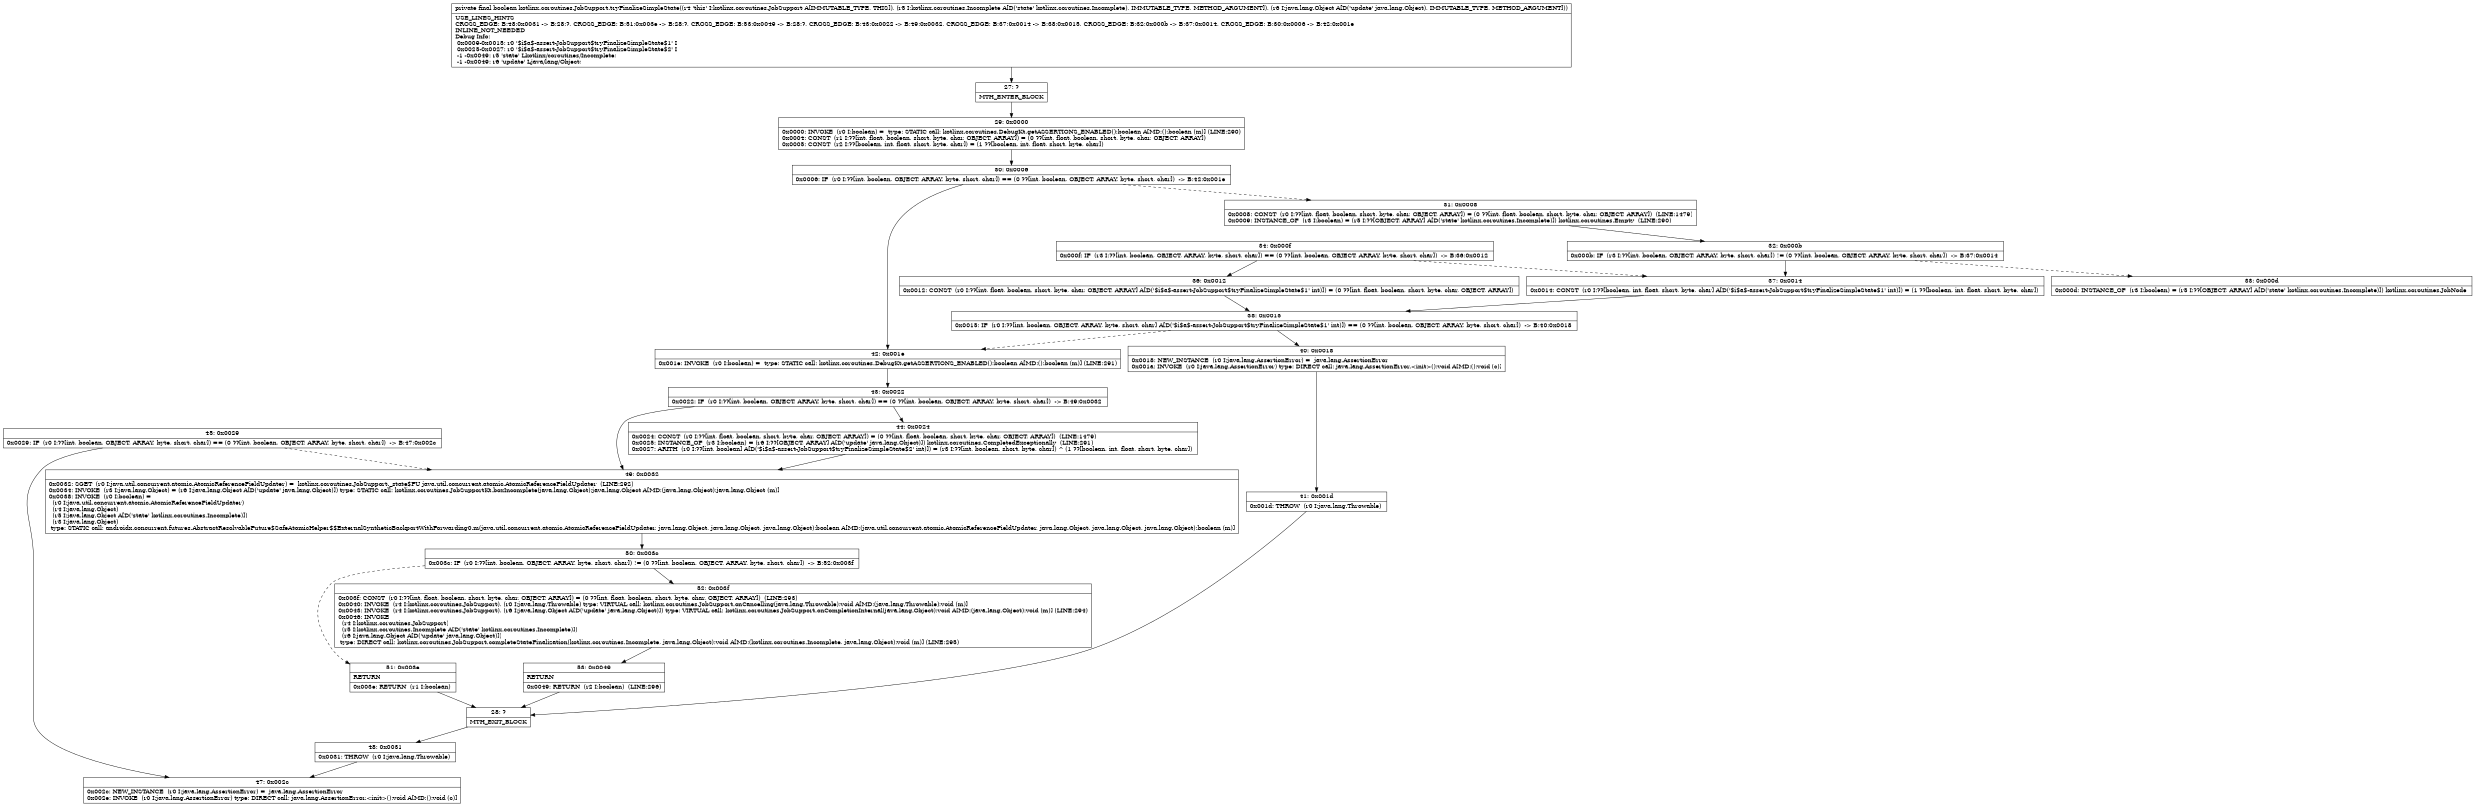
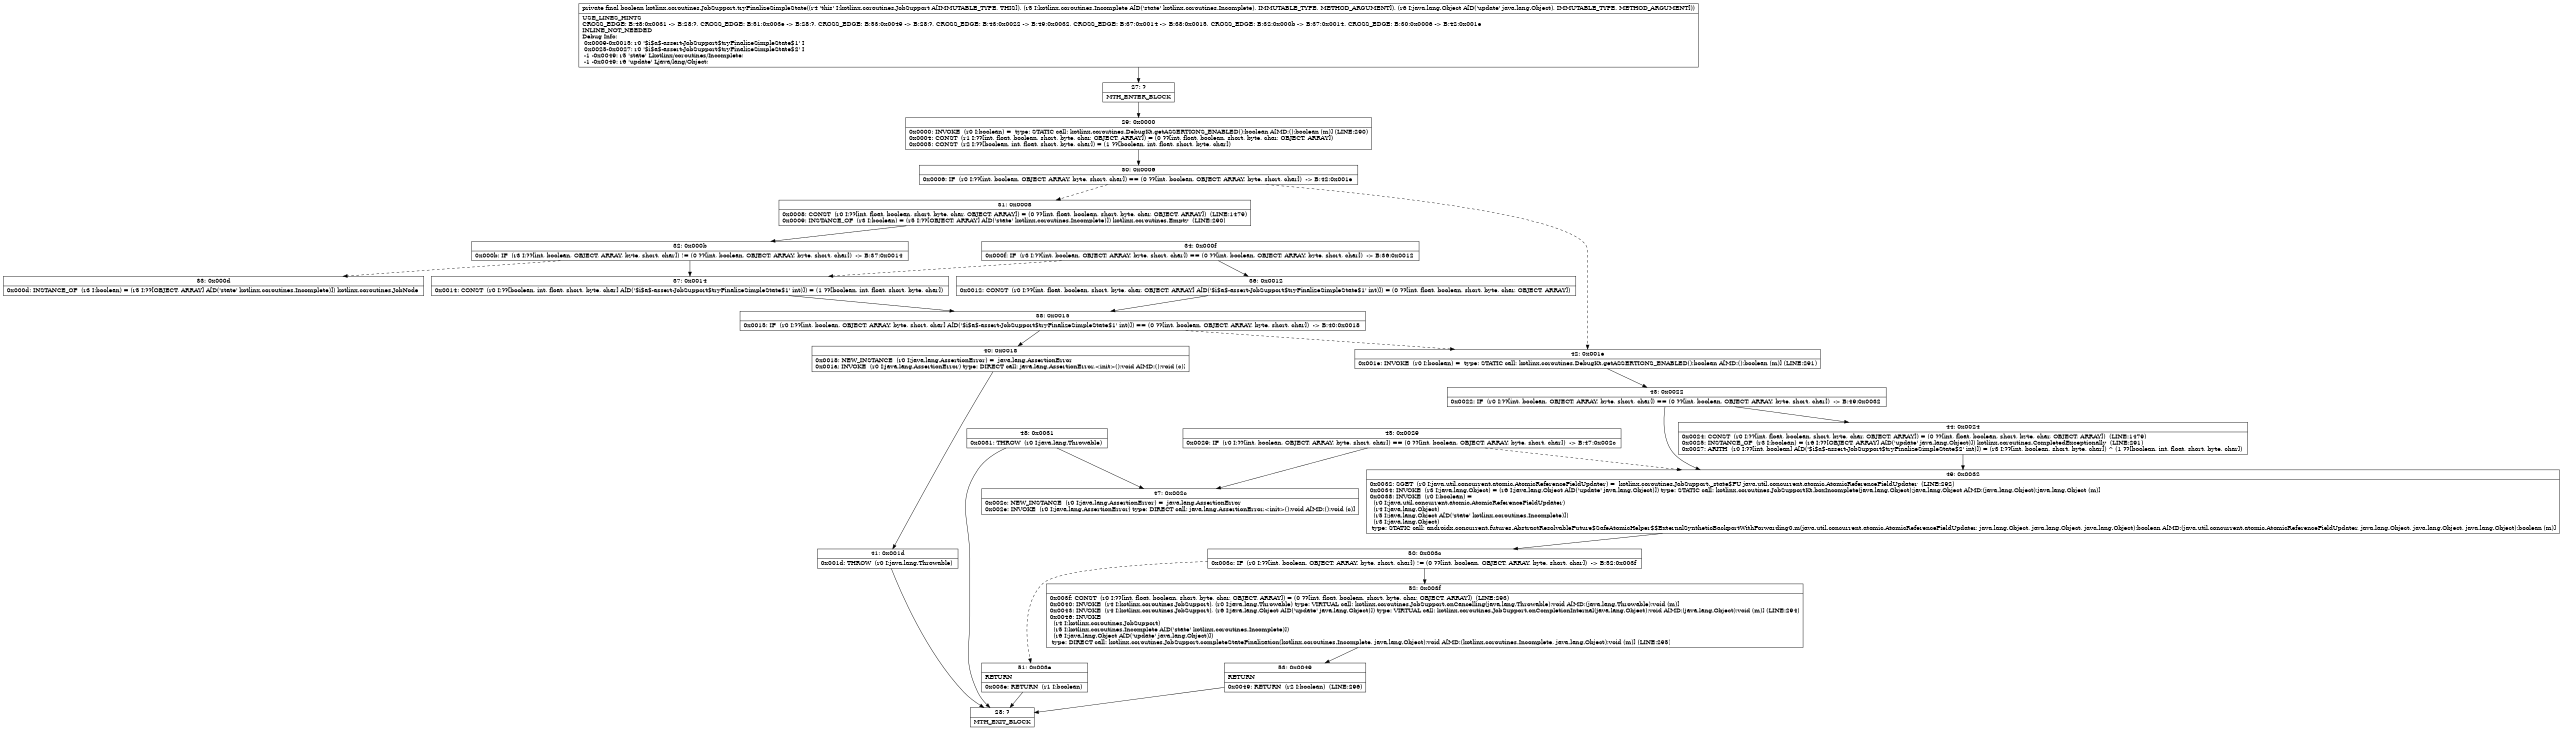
edge "30: 0x0006" -> "42: 0x001e": style solid -> dashed
edge "28: ?" -> "48: 0x0031": reversed
